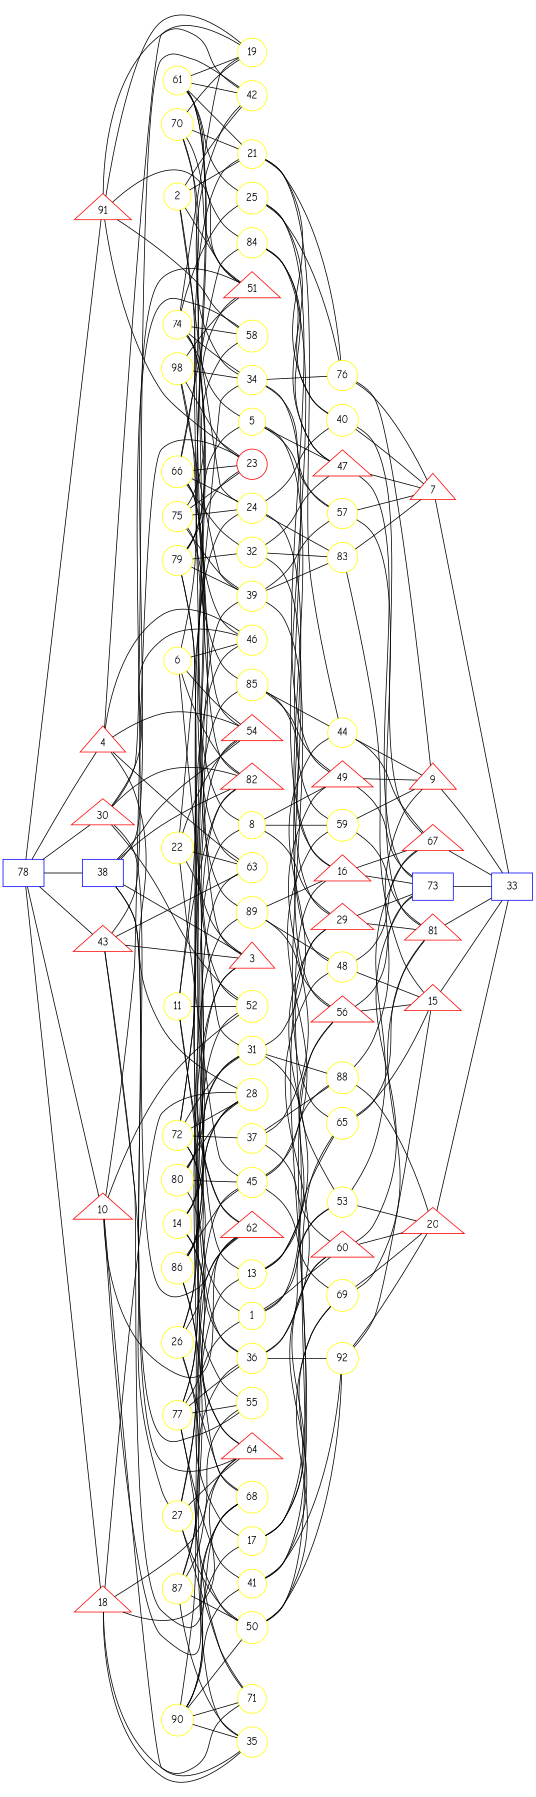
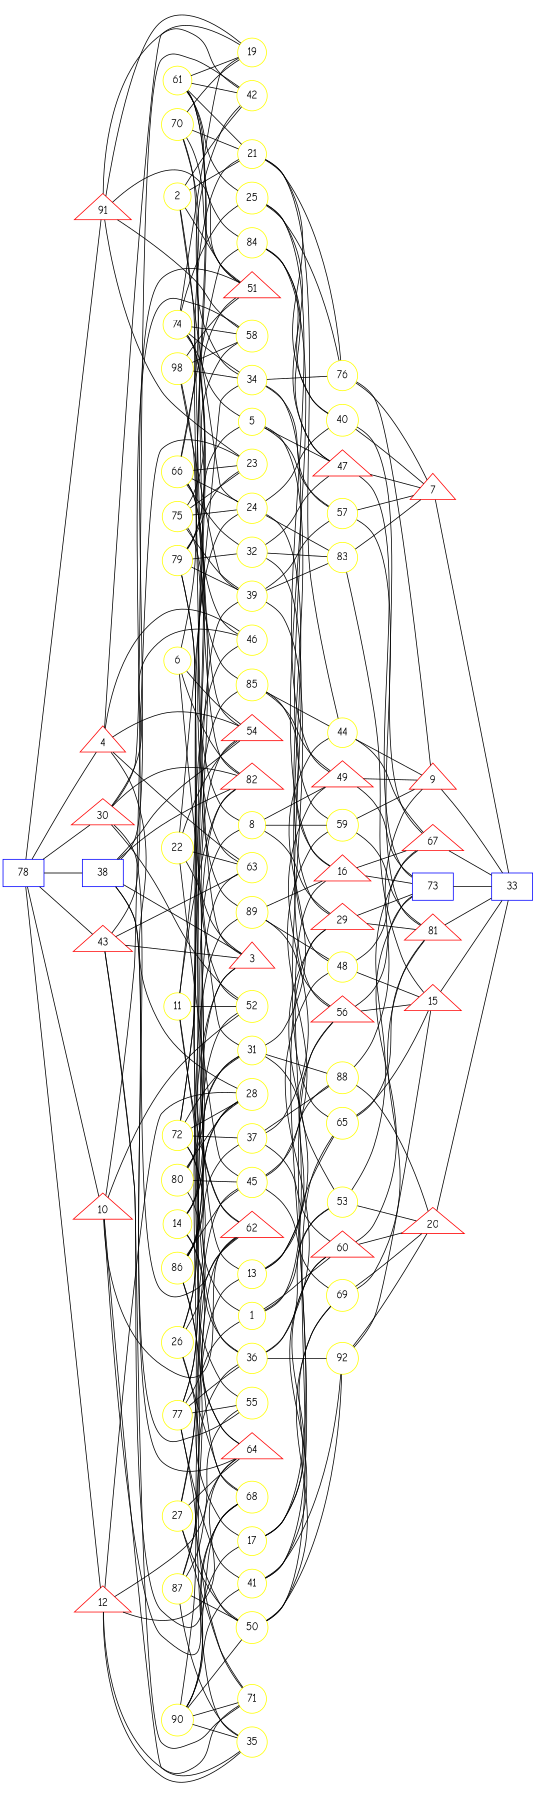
edge "98" -- "23": now "98" -- "58"
node "23": color red -> yellow
edge "46" -- "6": removed
edge "37" -- "86": added
edge "43" -- "27": now "43" -- "71"
node "18": label "18" -> "12"
